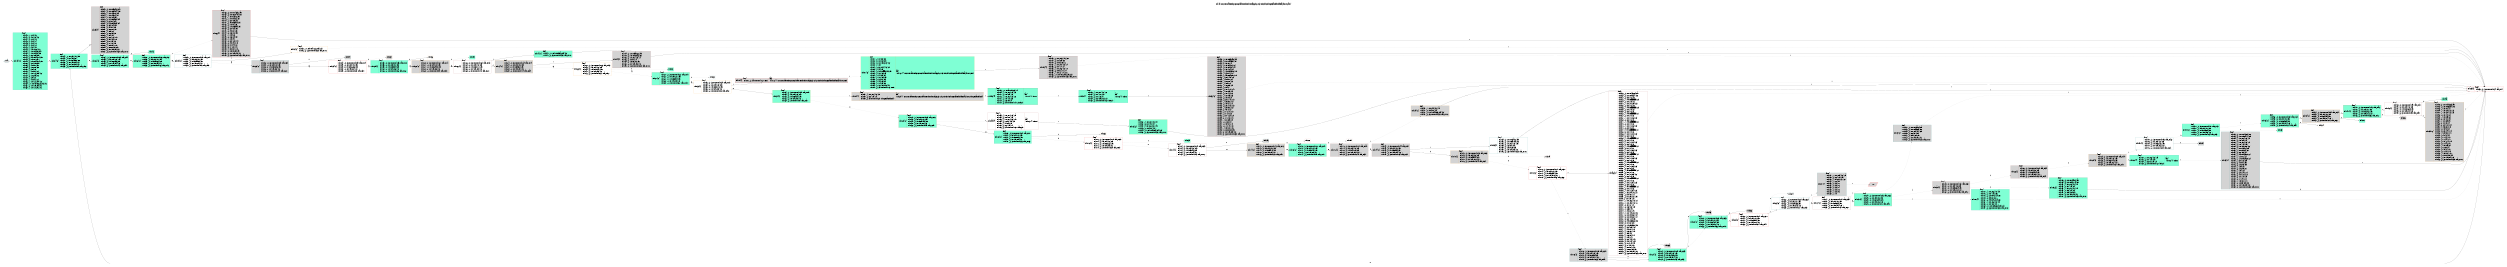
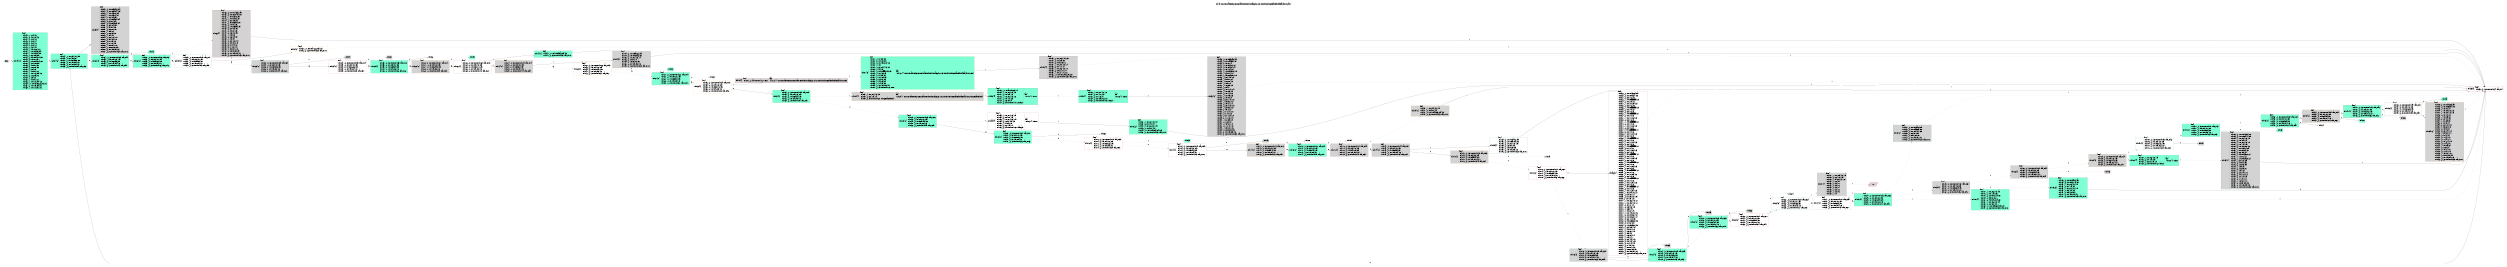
node "Final": label "Final" -> "Entry"
node "0x401d6f": added
